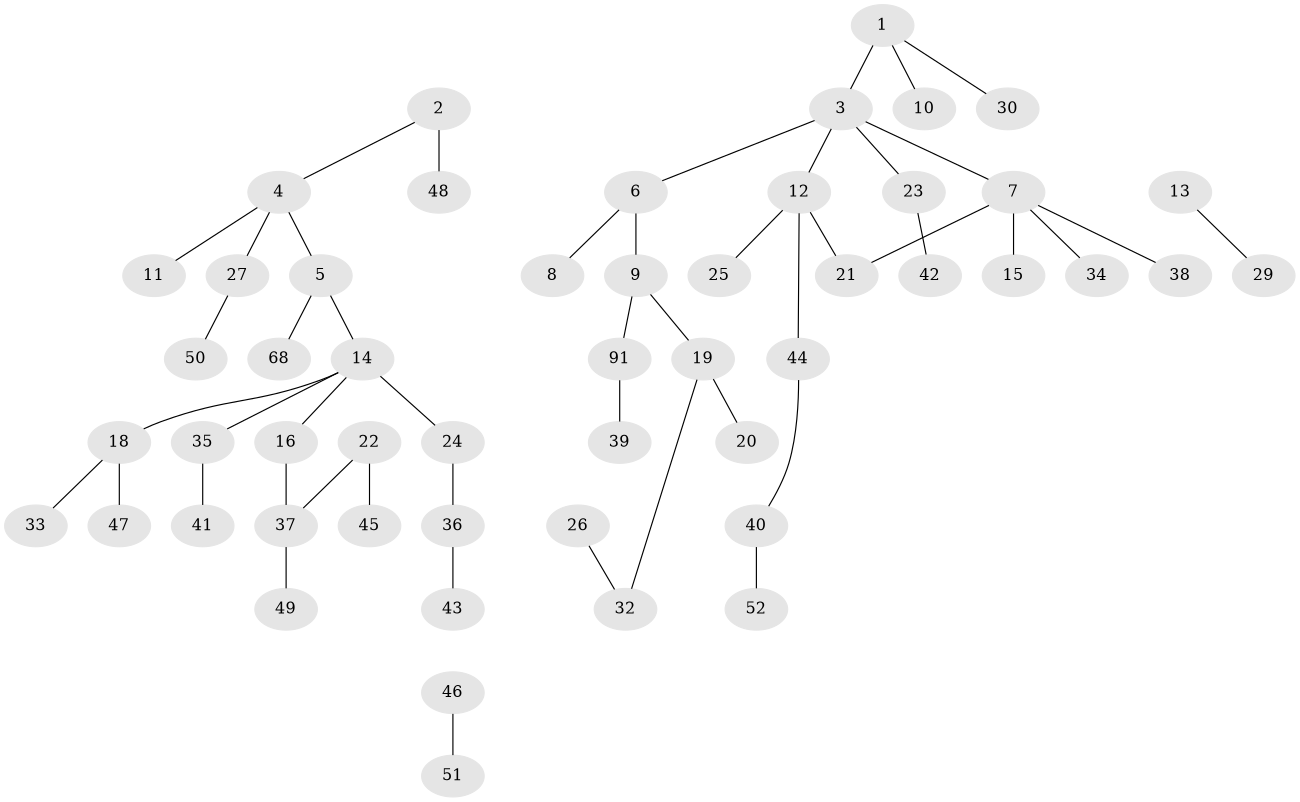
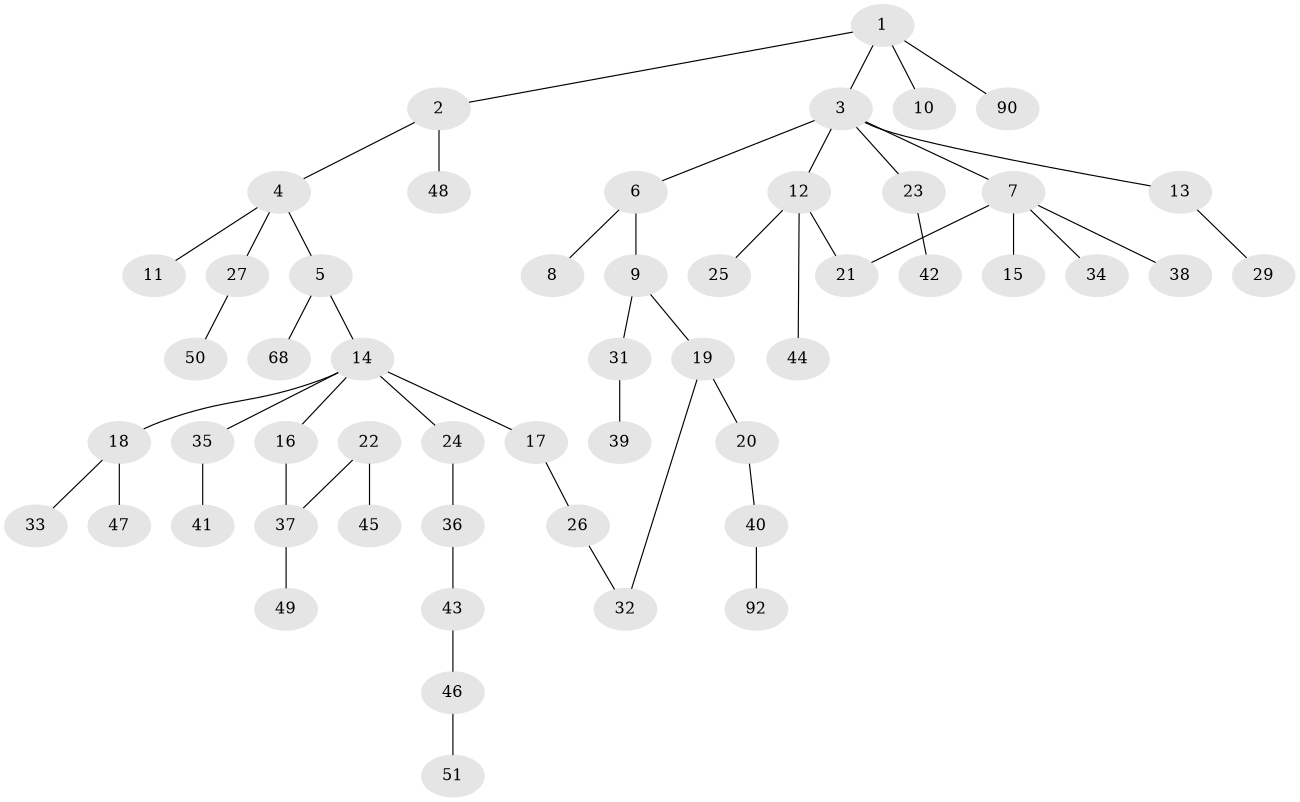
edge "1" -- "2": added
node "30": label "30" -> "90"
edge "3" -- "13": added
node "91": label "91" -> "31"
node "17": added
edge "44" -- "40": now "20" -- "40"
node "52": label "52" -> "92"
edge "43" -- "46": added
